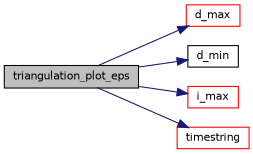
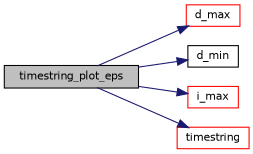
node "triangulation_plot_eps": label "triangulation_plot_eps" -> "timestring_plot_eps"
